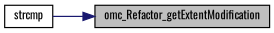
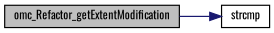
edge "strcmp" -> "omc_Refactor_getExtentModification": reversed
